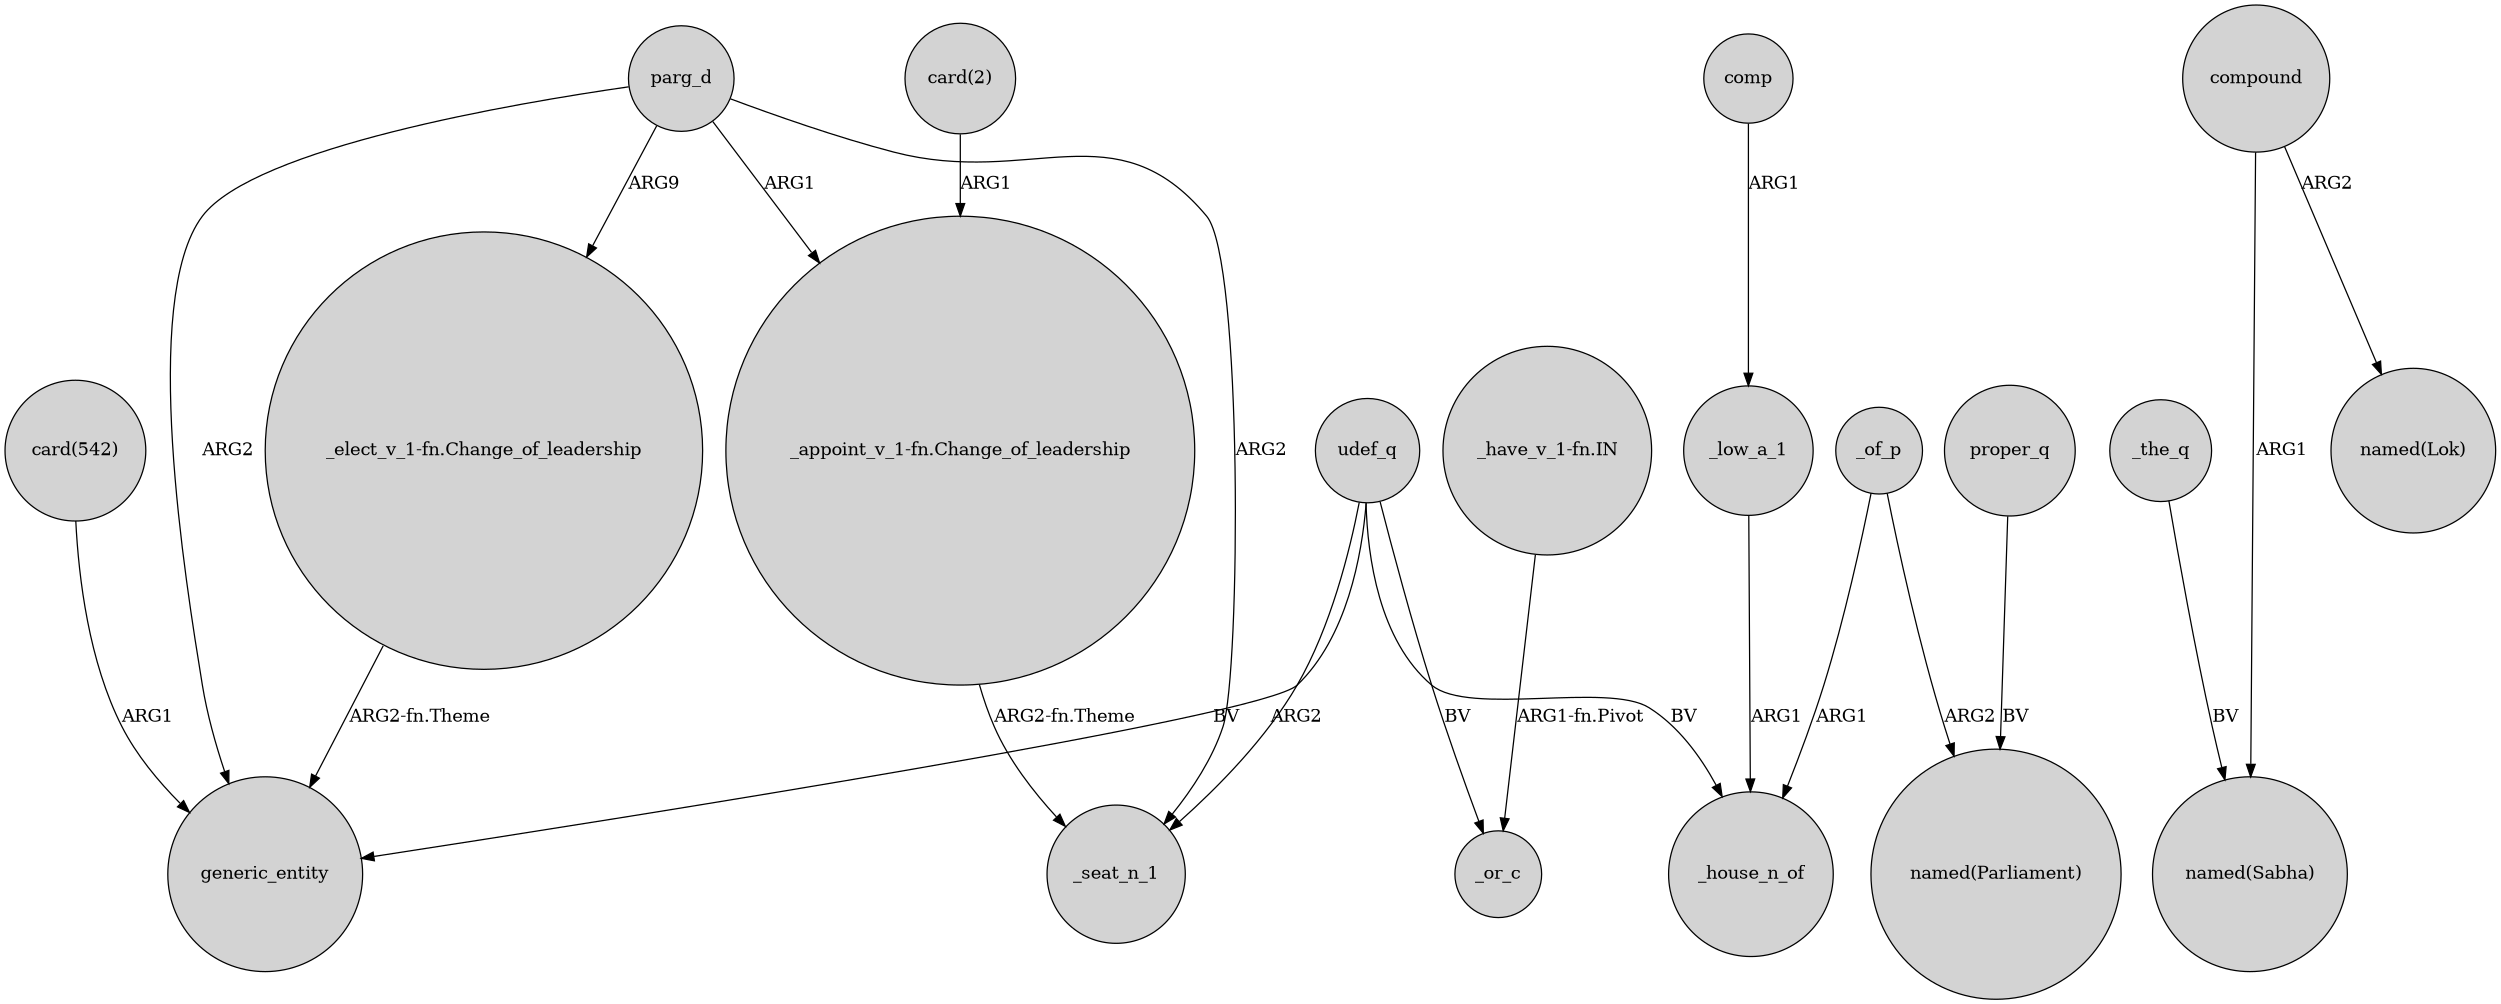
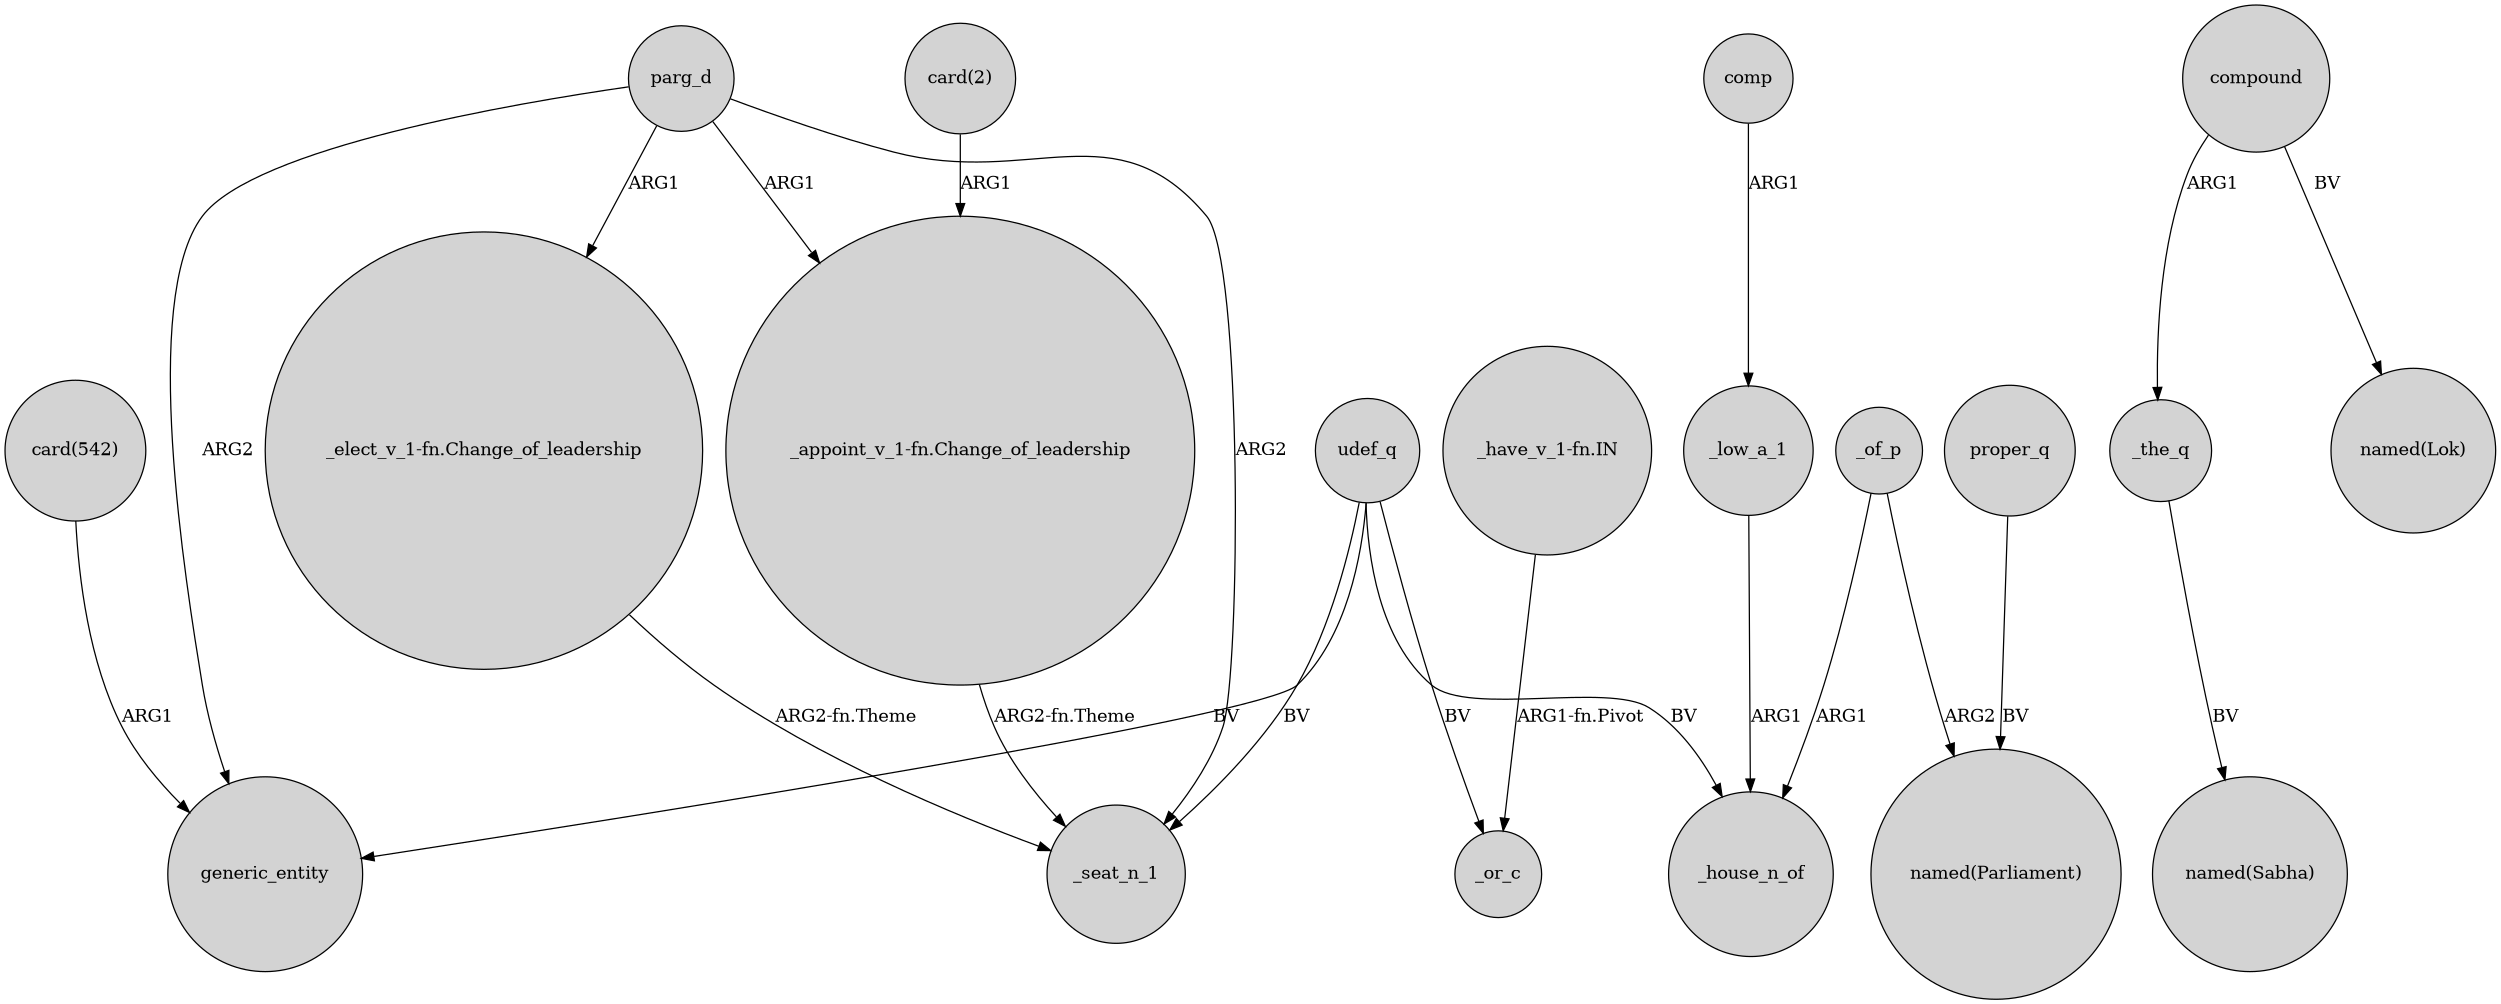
edge "parg_d" -> "_elect_v_1-fn.Change_of_leadership": label "ARG9" -> "ARG1"
edge "compound" -> "named(Lok)": label "ARG2" -> "BV"
edge "compound" -> "named(Sabha)": now "compound" -> "_the_q"
edge "_elect_v_1-fn.Change_of_leadership" -> "generic_entity": now "_elect_v_1-fn.Change_of_leadership" -> "_seat_n_1"
edge "udef_q" -> "_seat_n_1": label "ARG2" -> "BV"
